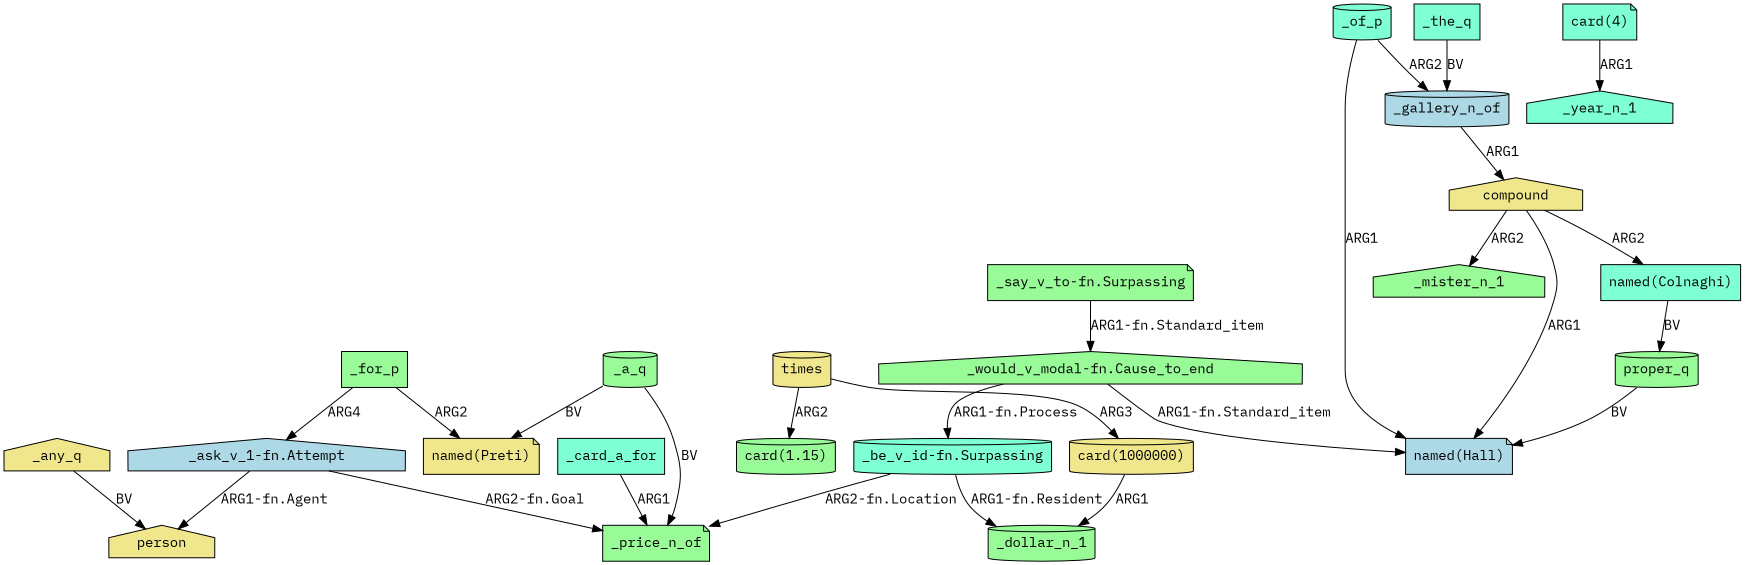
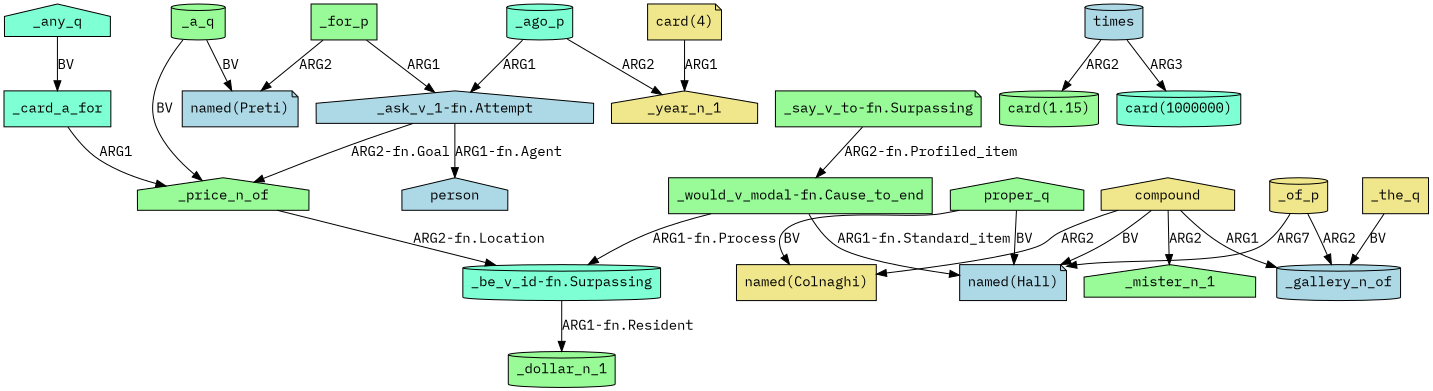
node "_ago_p": added
node "_of_p": fillcolor aquamarine -> khaki
node "_the_q": fillcolor aquamarine -> khaki
node "card(4)": fillcolor aquamarine -> khaki
node "_year_n_1": fillcolor aquamarine -> khaki
edge "_gallery_n_of" -> "compound": reversed
edge "_of_p" -> "named(Hall)": label "ARG1" -> "ARG7"
node "named(Colnaghi)": fillcolor aquamarine -> khaki
edge "named(Colnaghi)" -> "proper_q": reversed
edge "_say_v_to-fn.Surpassing" -> "_would_v_modal-fn.Cause_to_end": label "ARG1-fn.Standard_item" -> "ARG2-fn.Profiled_item"
edge "compound" -> "named(Hall)": label "ARG1" -> "BV"
node "times": fillcolor khaki -> lightblue
node "_would_v_modal-fn.Cause_to_end": shape house -> box
node "proper_q": shape cylinder -> house
edge "_for_p" -> "_ask_v_1-fn.Attempt": label "ARG4" -> "ARG1"
node "_any_q": fillcolor khaki -> aquamarine
node "named(Preti)": fillcolor khaki -> lightblue
node "card(1000000)": fillcolor khaki -> aquamarine
edge "_any_q" -> "person": now "_any_q" -> "_card_a_for"
edge "_be_v_id-fn.Surpassing" -> "_price_n_of": reversed
edge "card(1000000)" -> "_dollar_n_1": removed, label "ARG1"
node "person": fillcolor khaki -> lightblue
node "_price_n_of": shape note -> house
